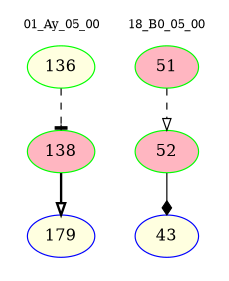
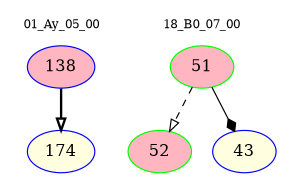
cluster "18_B0_05_00": label "18_B0_05_00" -> "18_B0_07_00"
node "136": removed
node "138": color green -> blue
edge "52" -> "43": now "51" -> "43"
node "179": label "179" -> "174"
